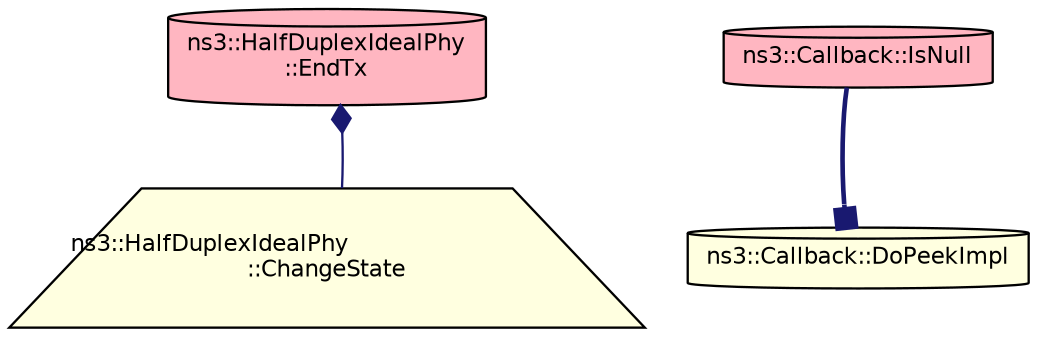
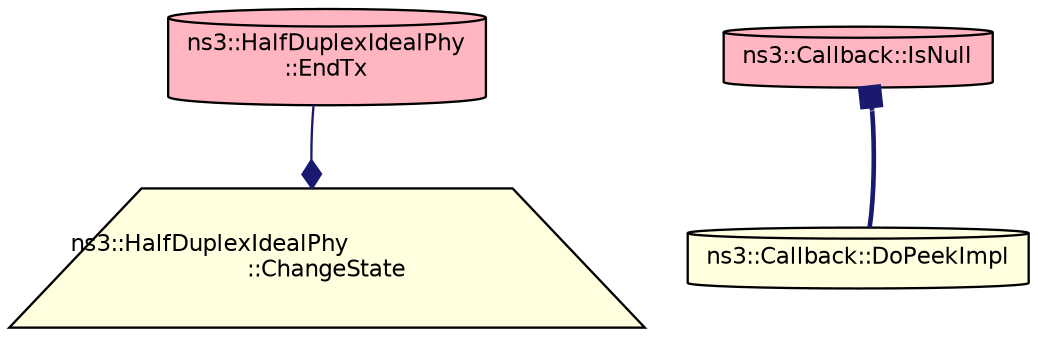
edge "ns3::Callback::IsNull" -> "ns3::Callback::DoPeekImpl": reversed
edge "ns3::HalfDuplexIdealPhy ::ChangeState" -> "ns3::HalfDuplexIdealPhy ::EndTx": reversed
